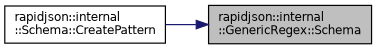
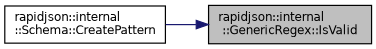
node "rapidjson::internal ::GenericRegex::Schema": label "rapidjson::internal ::GenericRegex::Schema" -> "rapidjson::internal ::GenericRegex::IsValid"
